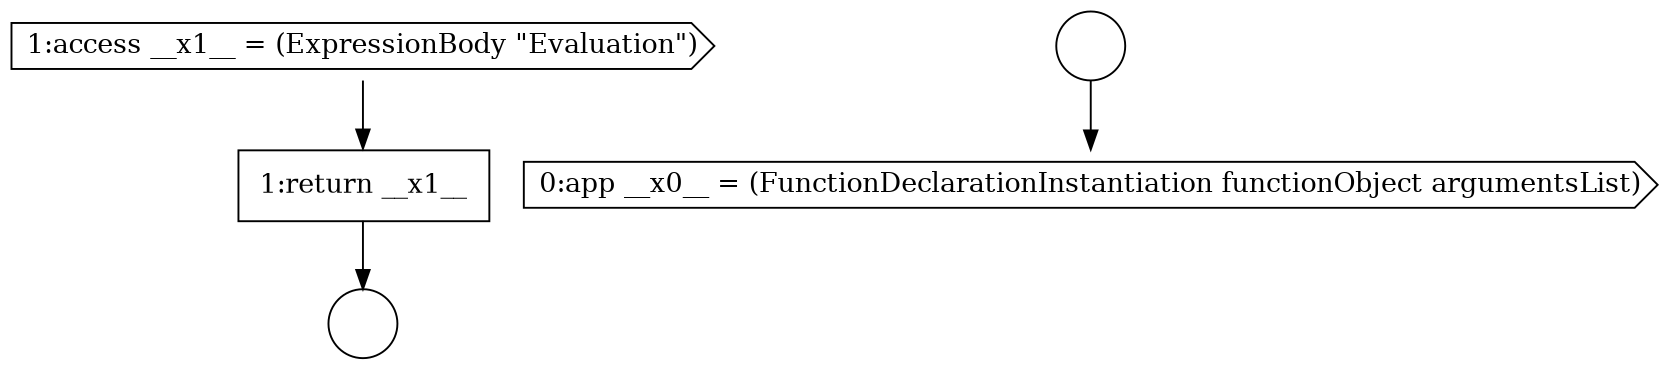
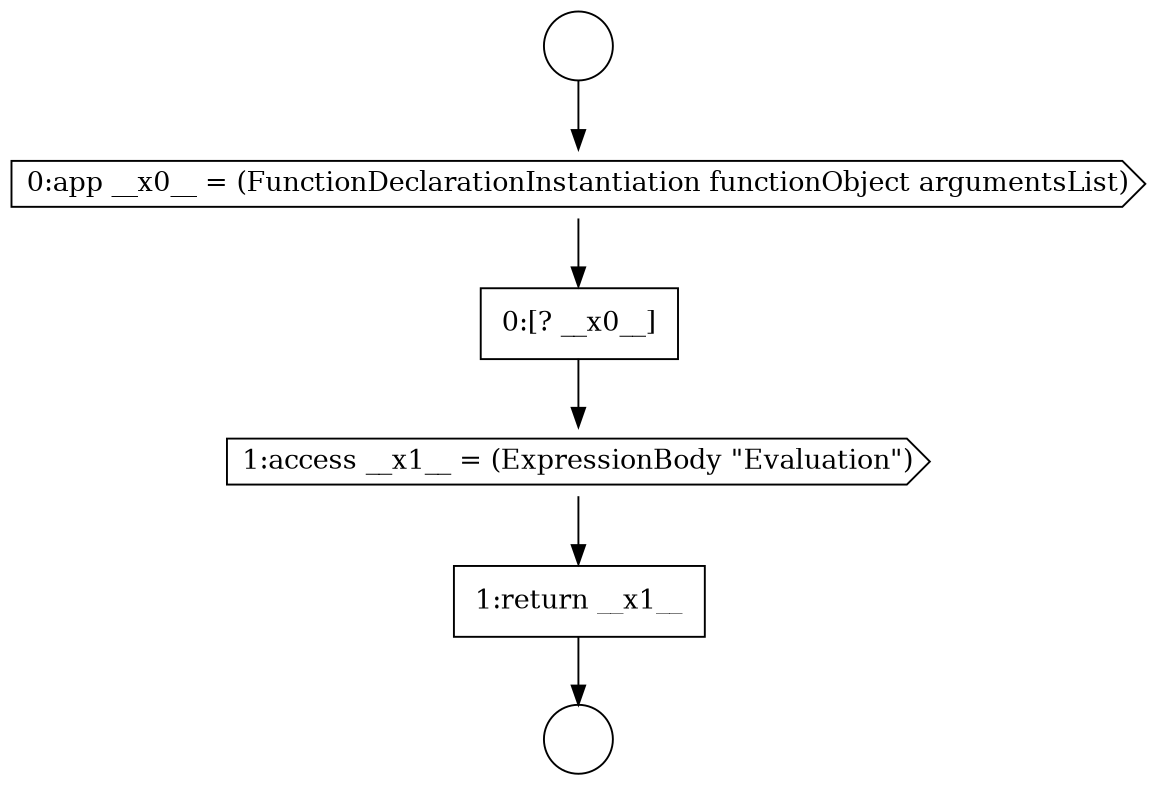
node "0:[? __x0__]": added
